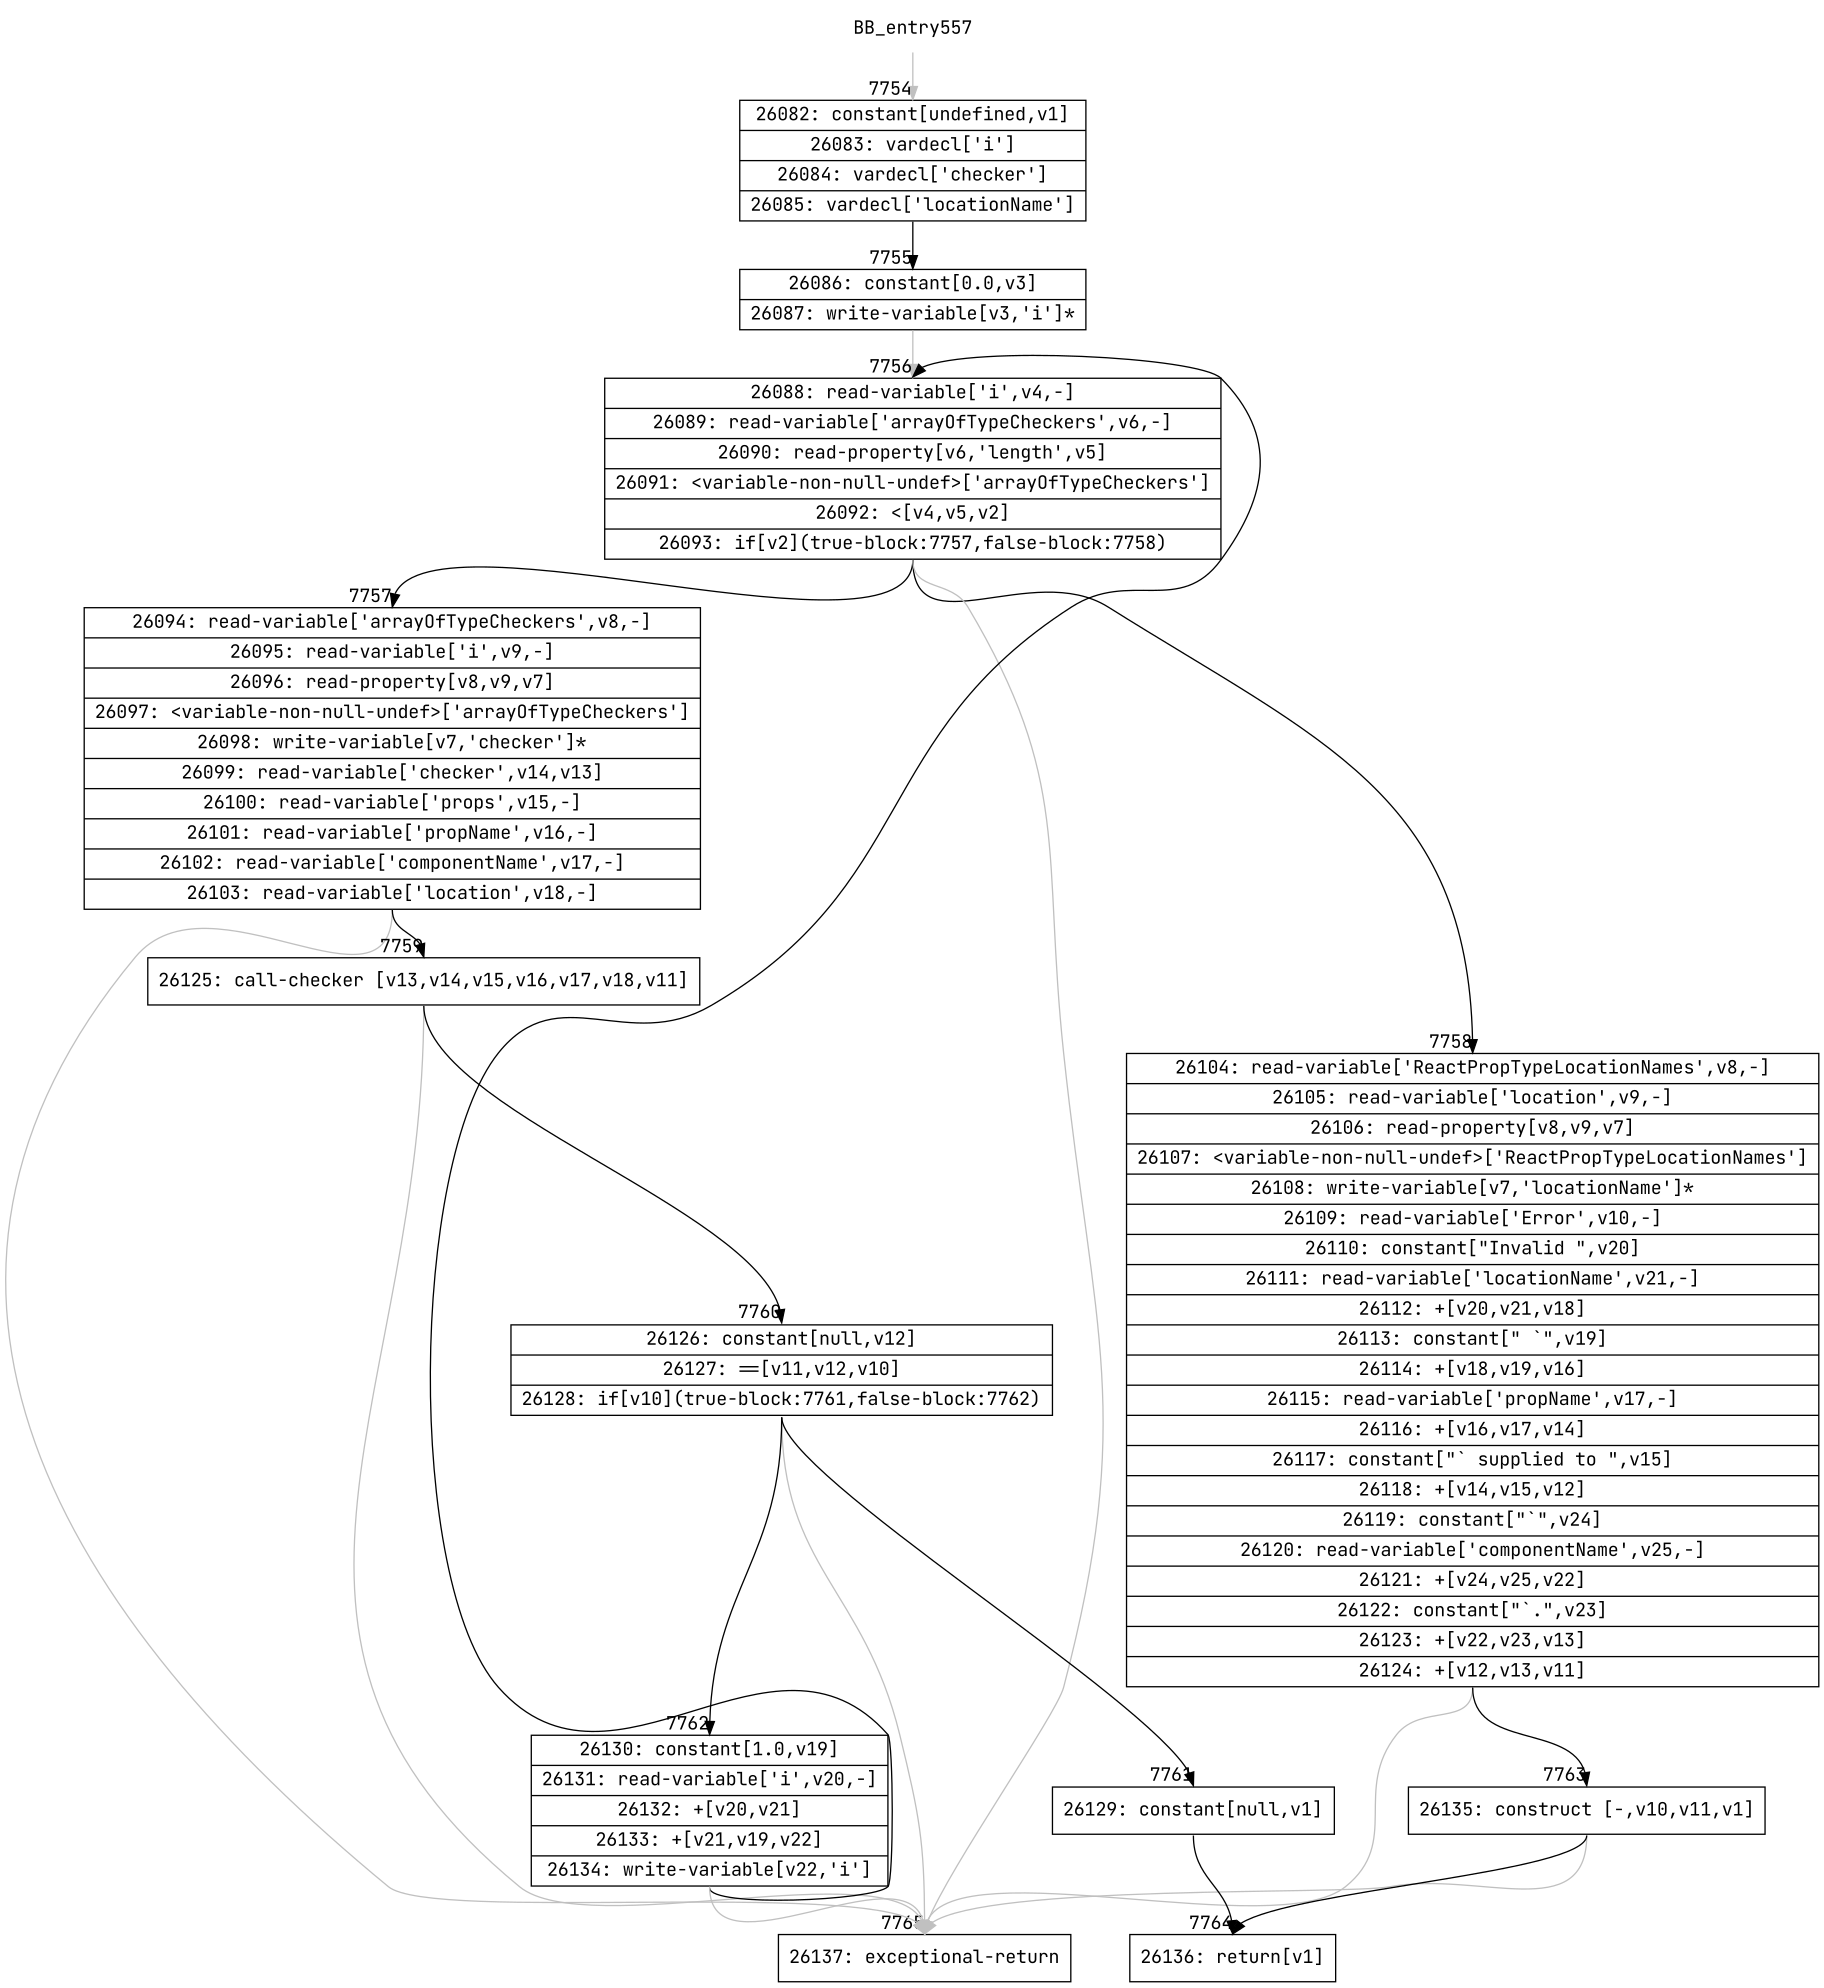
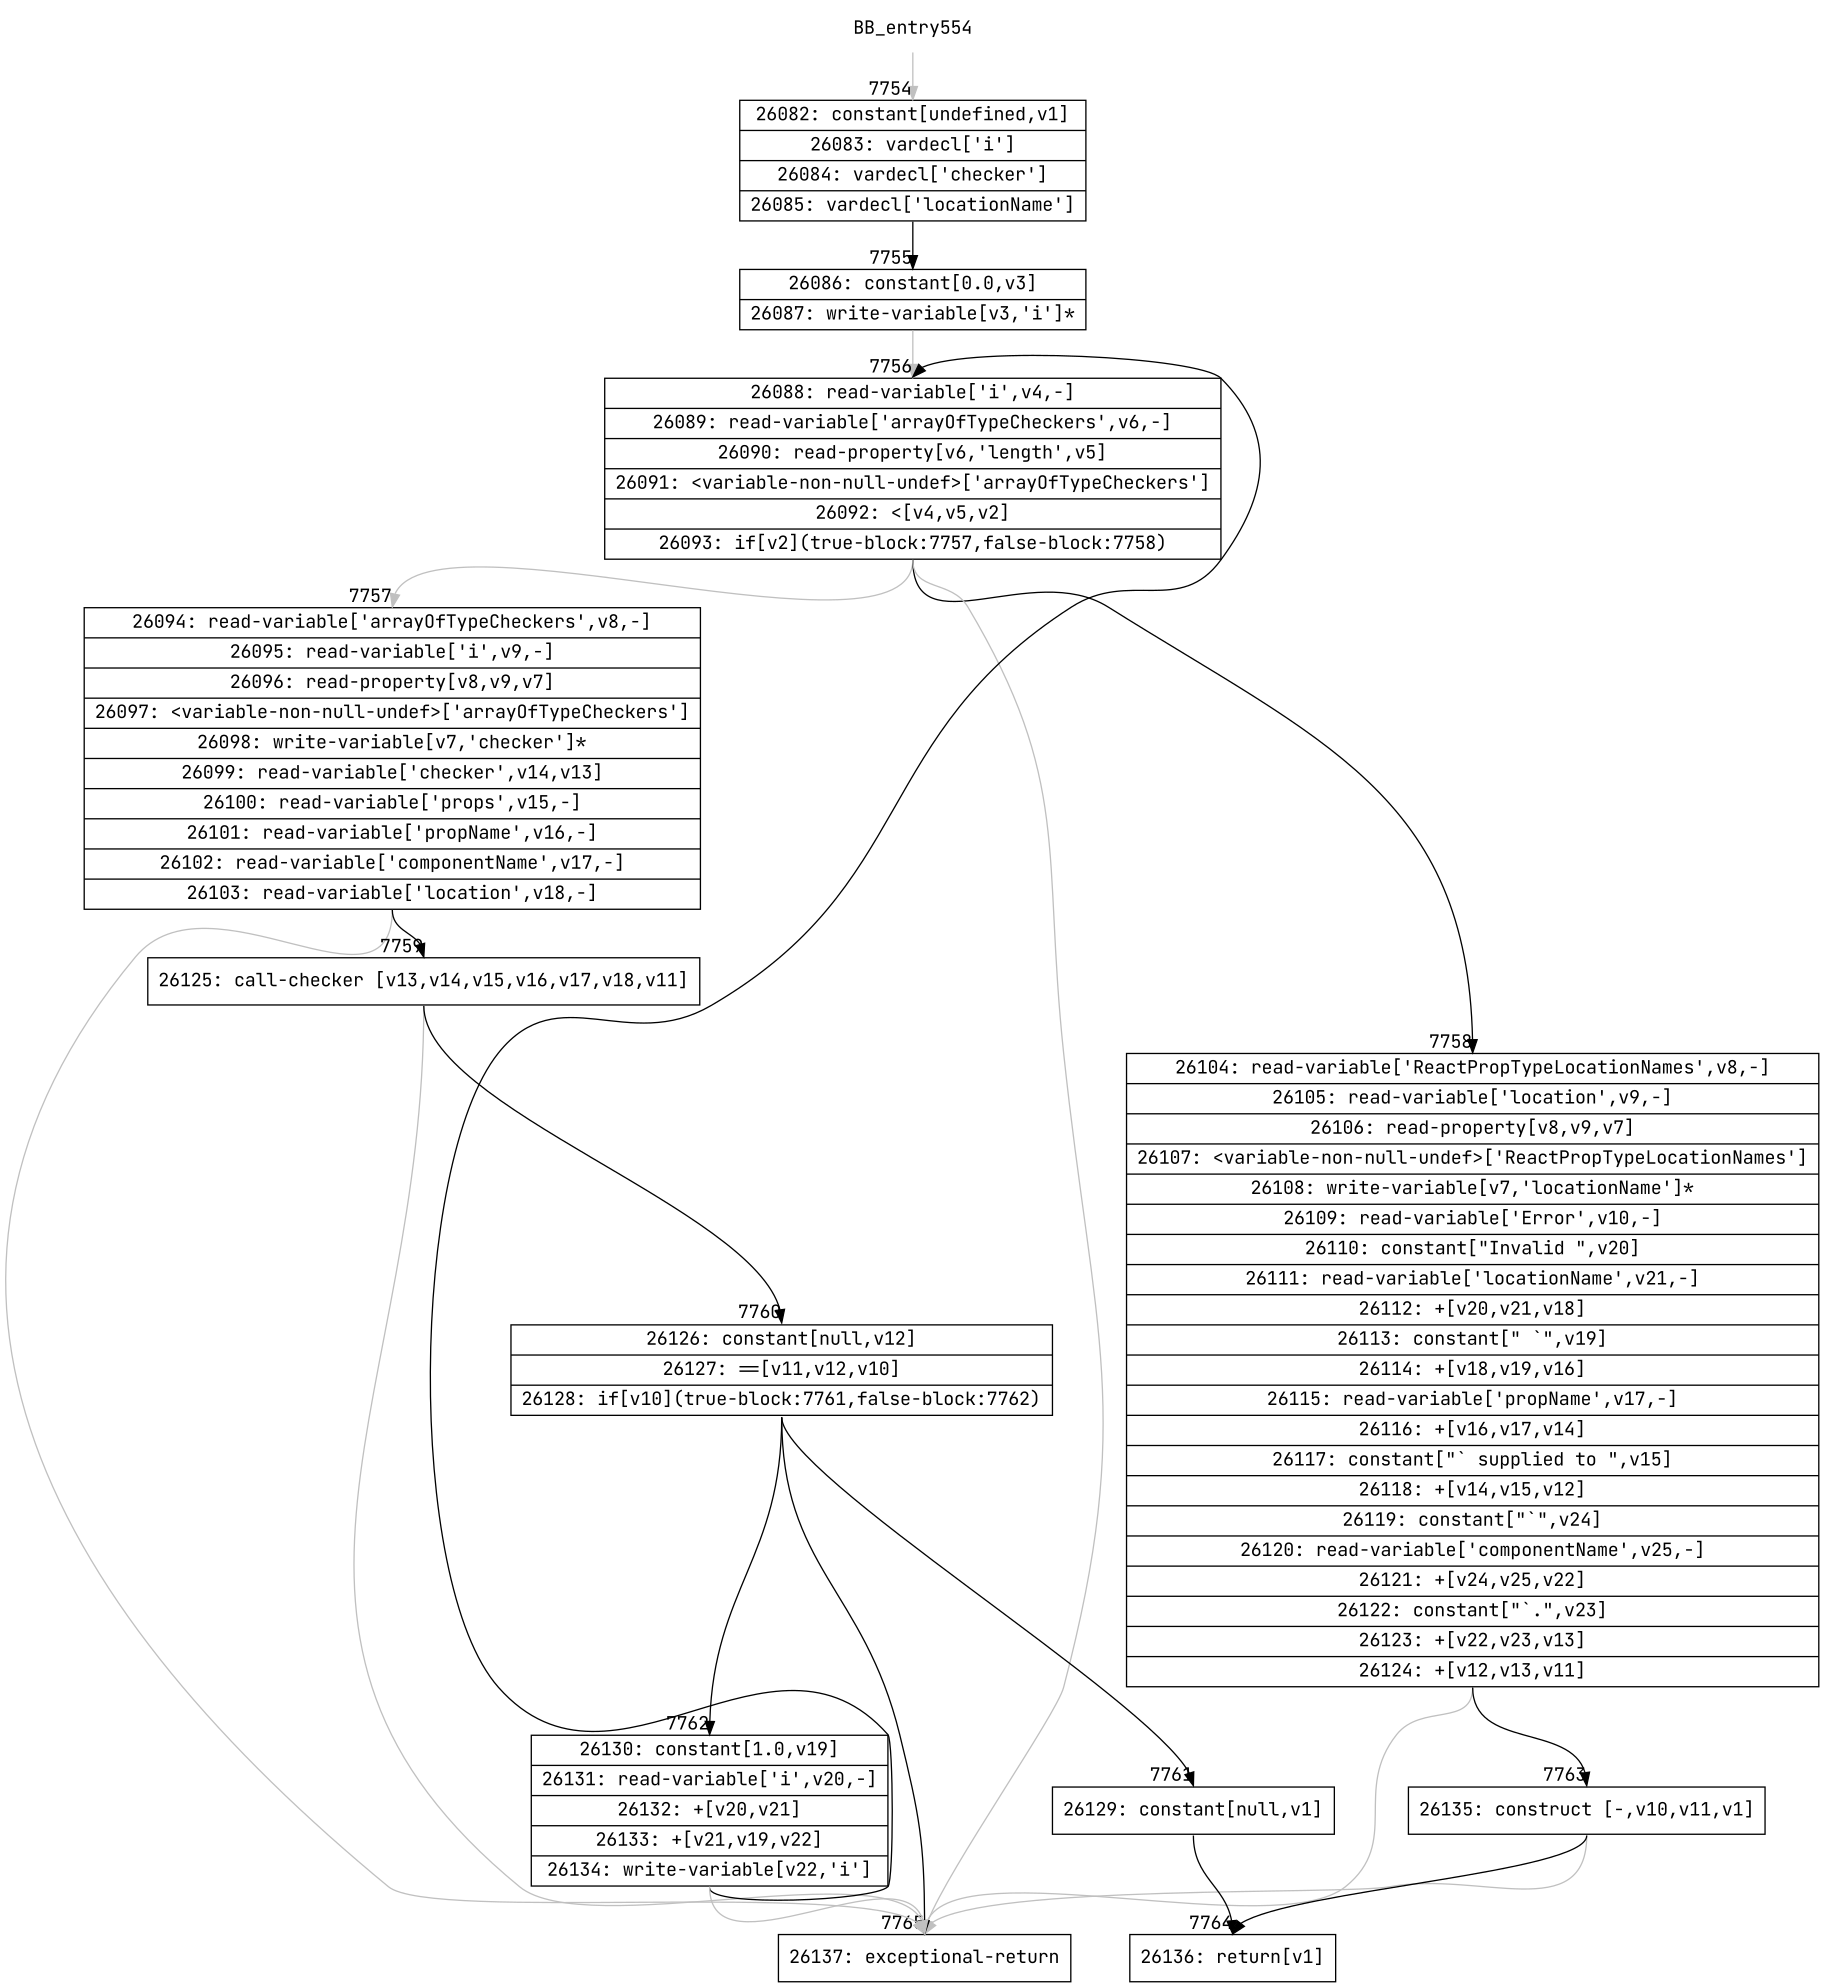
node "BB_entry557": label "BB_entry557" -> "BB_entry554"
edge "26088: read-variable['i',v4,-]" -> "26094: read-variable['arrayOfTypeCheckers',v8,-]": color black -> gray
edge "26126: constant[null,v12]" -> "26137: exceptional-return": color gray -> black
